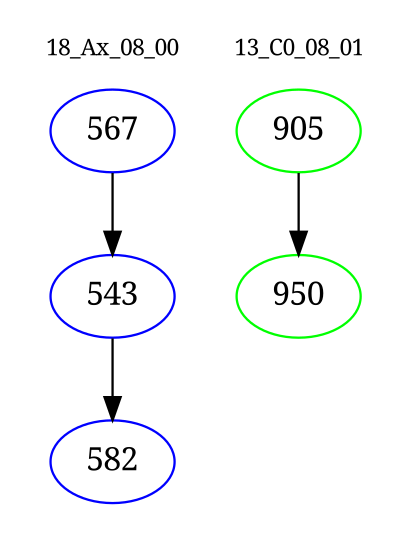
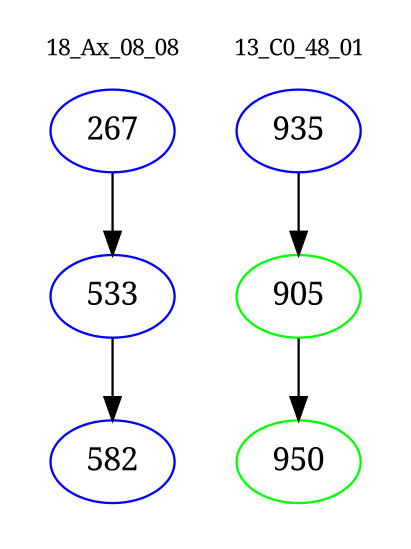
cluster "18_Ax_08_00": label "18_Ax_08_00" -> "18_Ax_08_08"
cluster "13_C0_08_01": label "13_C0_08_01" -> "13_C0_48_01"
node "567": label "567" -> "267"
node "935": added
node "543": label "543" -> "533"
